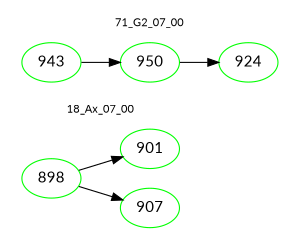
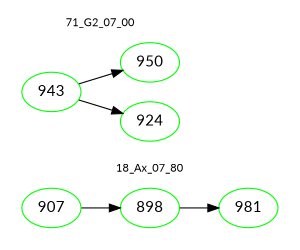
edge "950" -> "924": now "943" -> "924"
cluster "18_Ax_07_00": label "18_Ax_07_00" -> "18_Ax_07_80"
node "901": label "901" -> "981"
edge "898" -> "907": reversed
